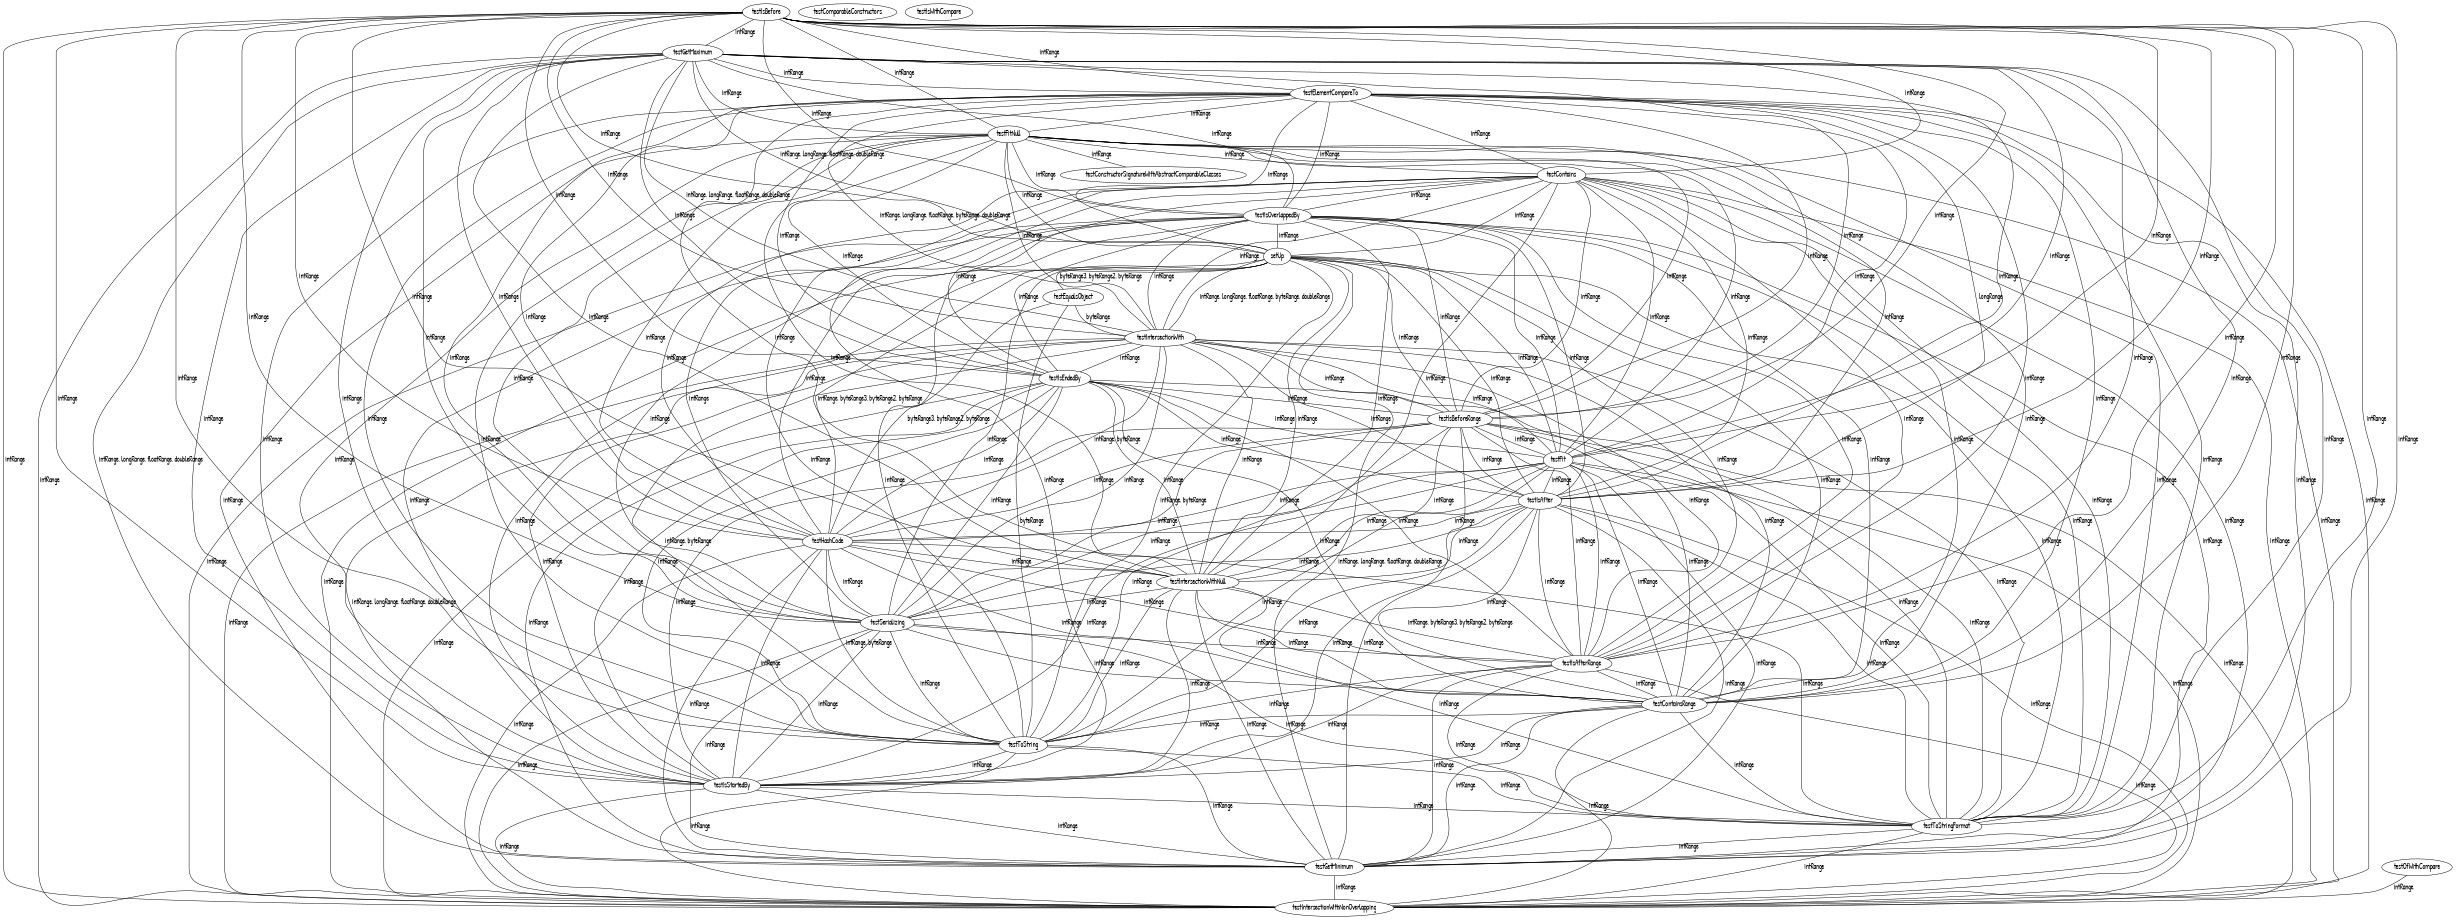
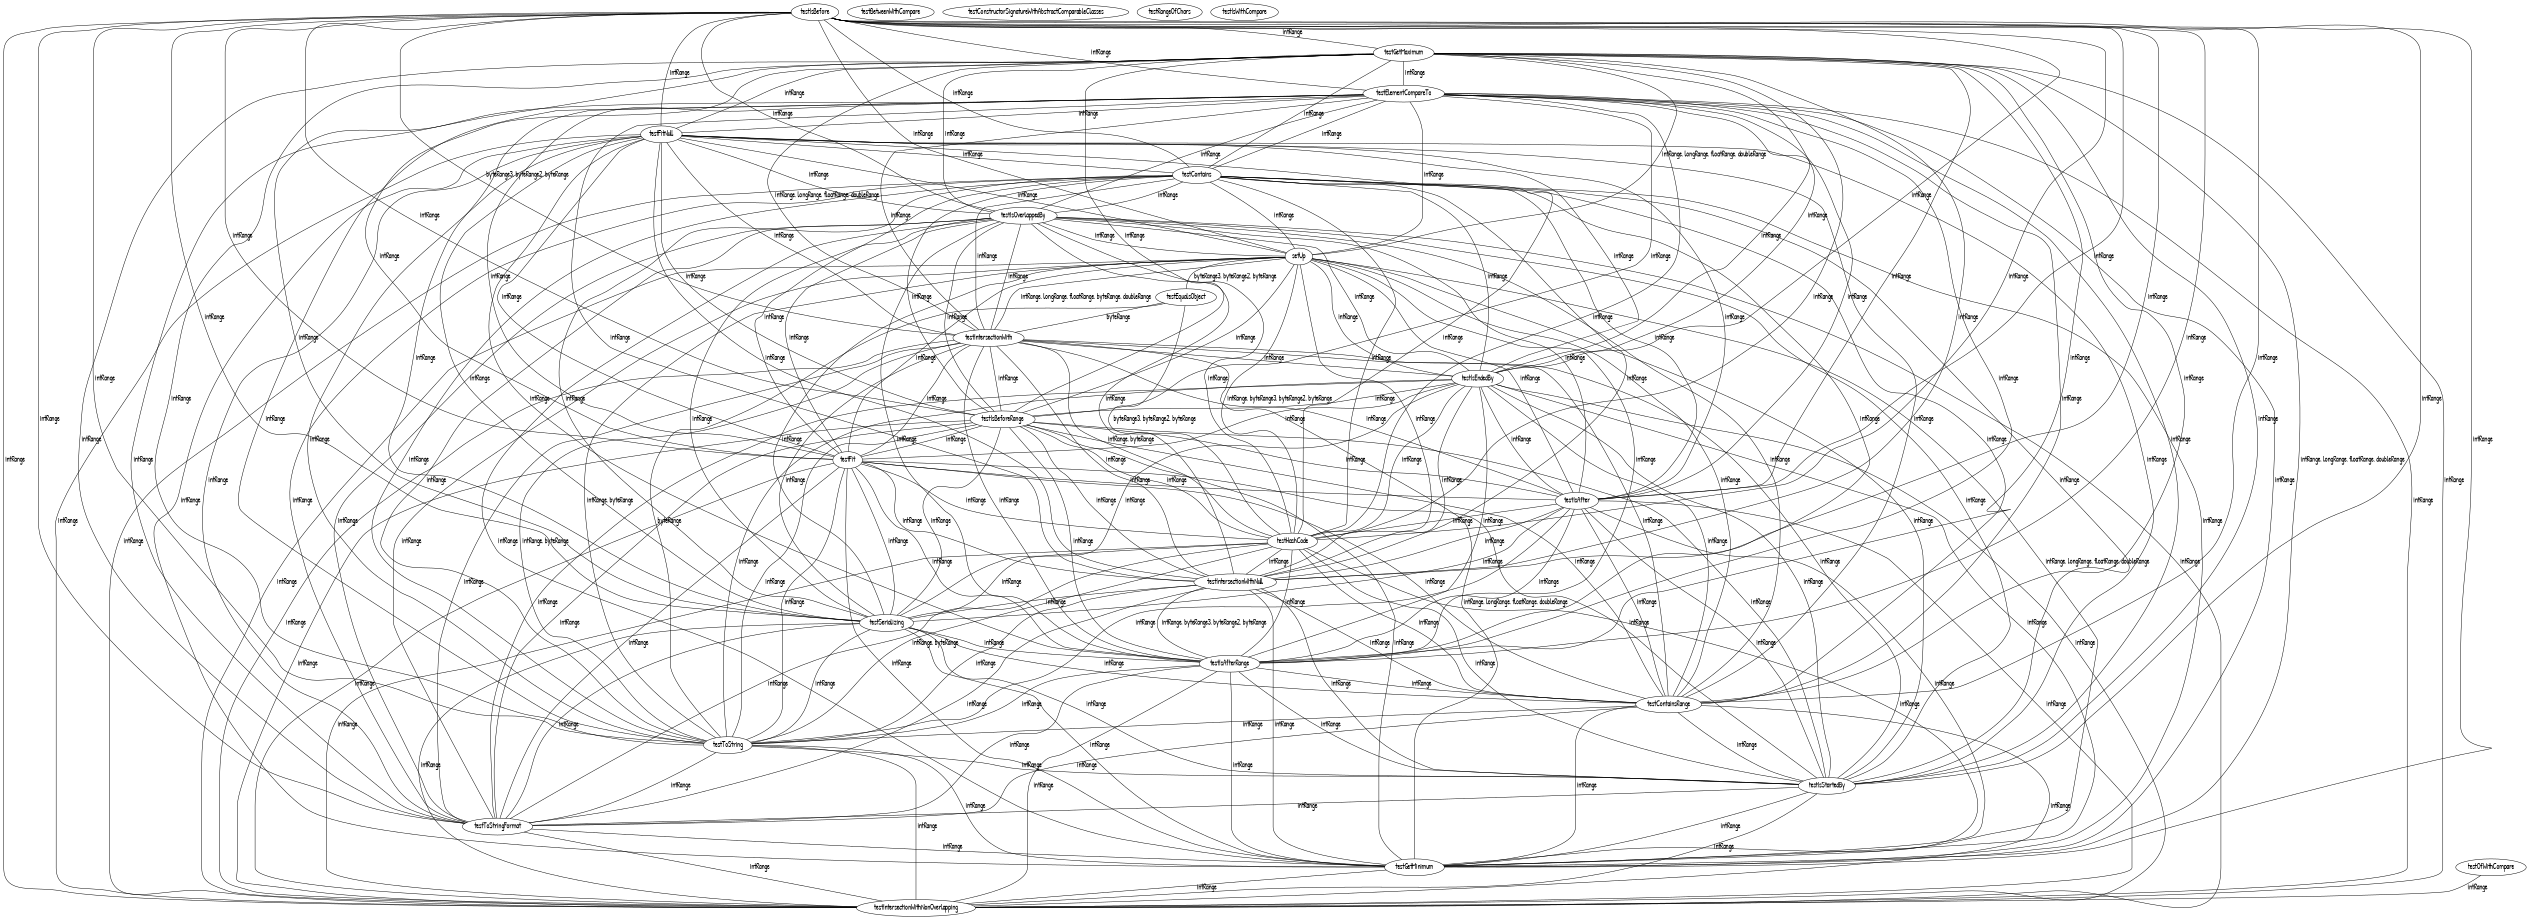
node "testComparableConstructors": removed
node "testBetweenWithCompare": added
node "testRangeOfChars": added
edge "testGetMaximum" -- "testContains": added, label "intRange"
edge "testFitNull" -- "testConstructorSignatureWithAbstractComparableClasses": now "testFitNull" -- "testIsAfterRange"
edge "testIsBefore" -- "testIntersectionWith": label " intRange" -> " byteRange3, byteRange2, byteRange"
edge "testElementCompareTo" -- "testIntersectionWith": label " intRange, longRange, floatRange, byteRange, doubleRange" -> " intRange"
edge "testElementCompareTo" -- "testIsAfter": label " longRange" -> " intRange"
edge "setUp" -- "testIsEndedBy": added, label "intRange"
edge "testIsAfter" -- "testToStringFormat": removed, label "intRange"
